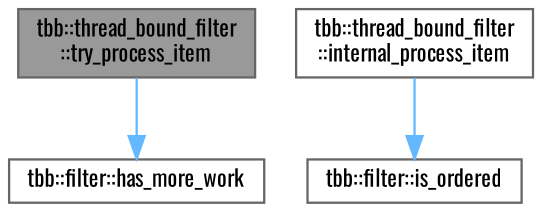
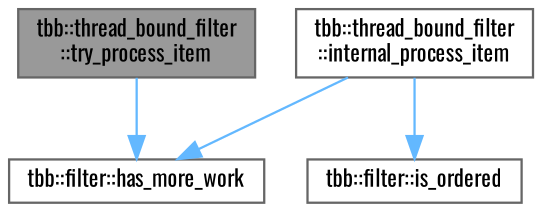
edge "tbb::thread_bound_filter ::internal_process_item" -> "tbb::filter::has_more_work": added
